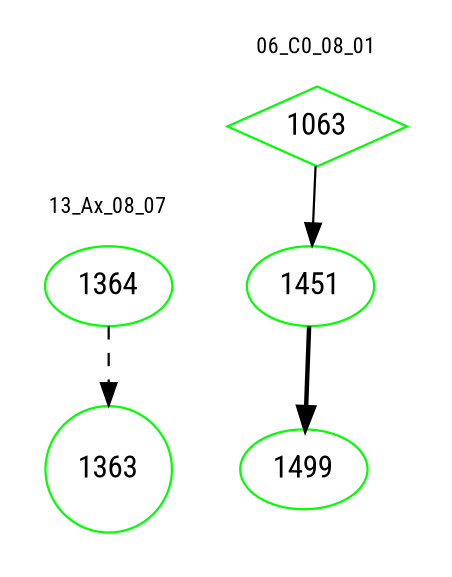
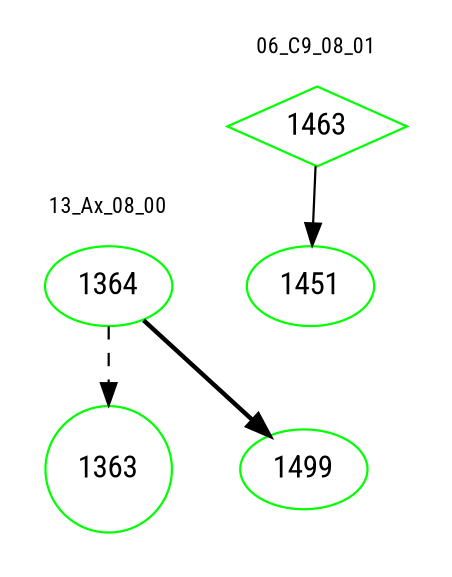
cluster "06_C0_08_01": label "06_C0_08_01" -> "06_C9_08_01"
node "1063": label "1063" -> "1463"
cluster "13_Ax_08_07": label "13_Ax_08_07" -> "13_Ax_08_00"
edge "1451" -> "1499": now "1364" -> "1499"
